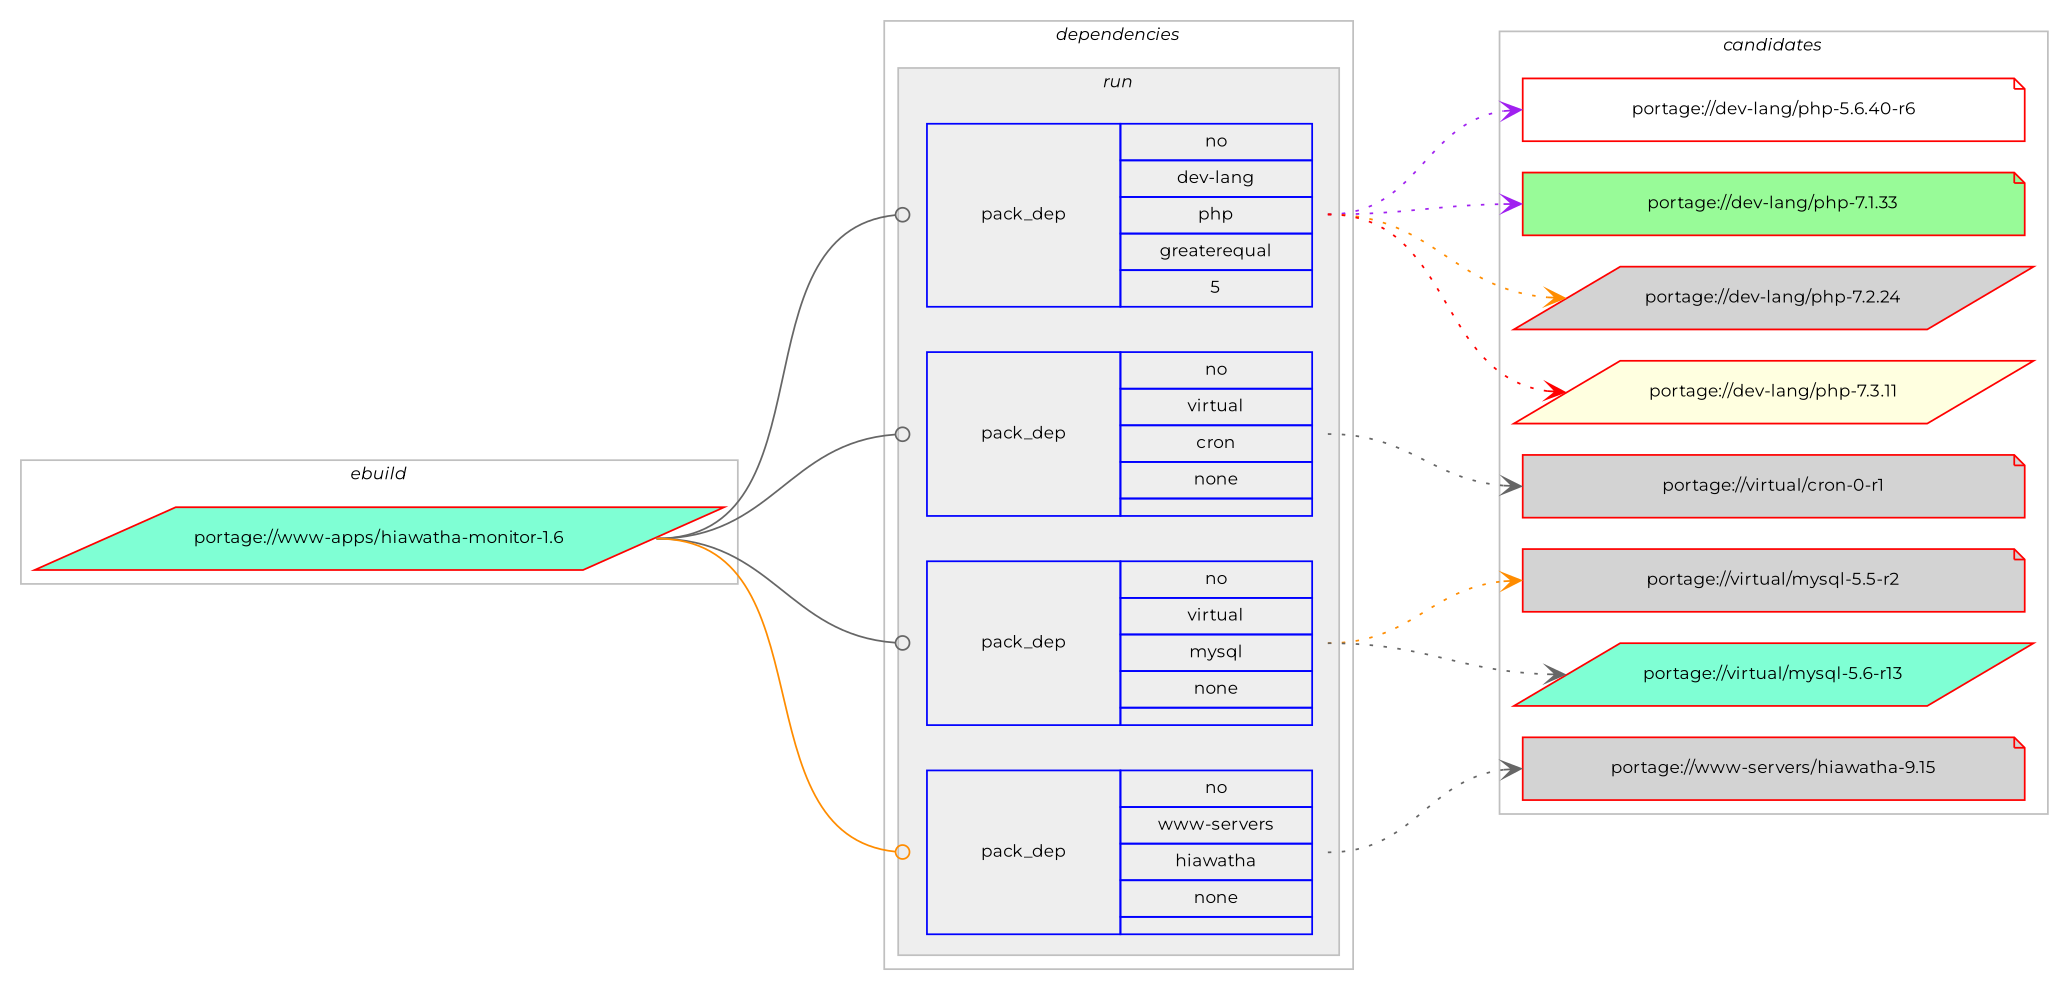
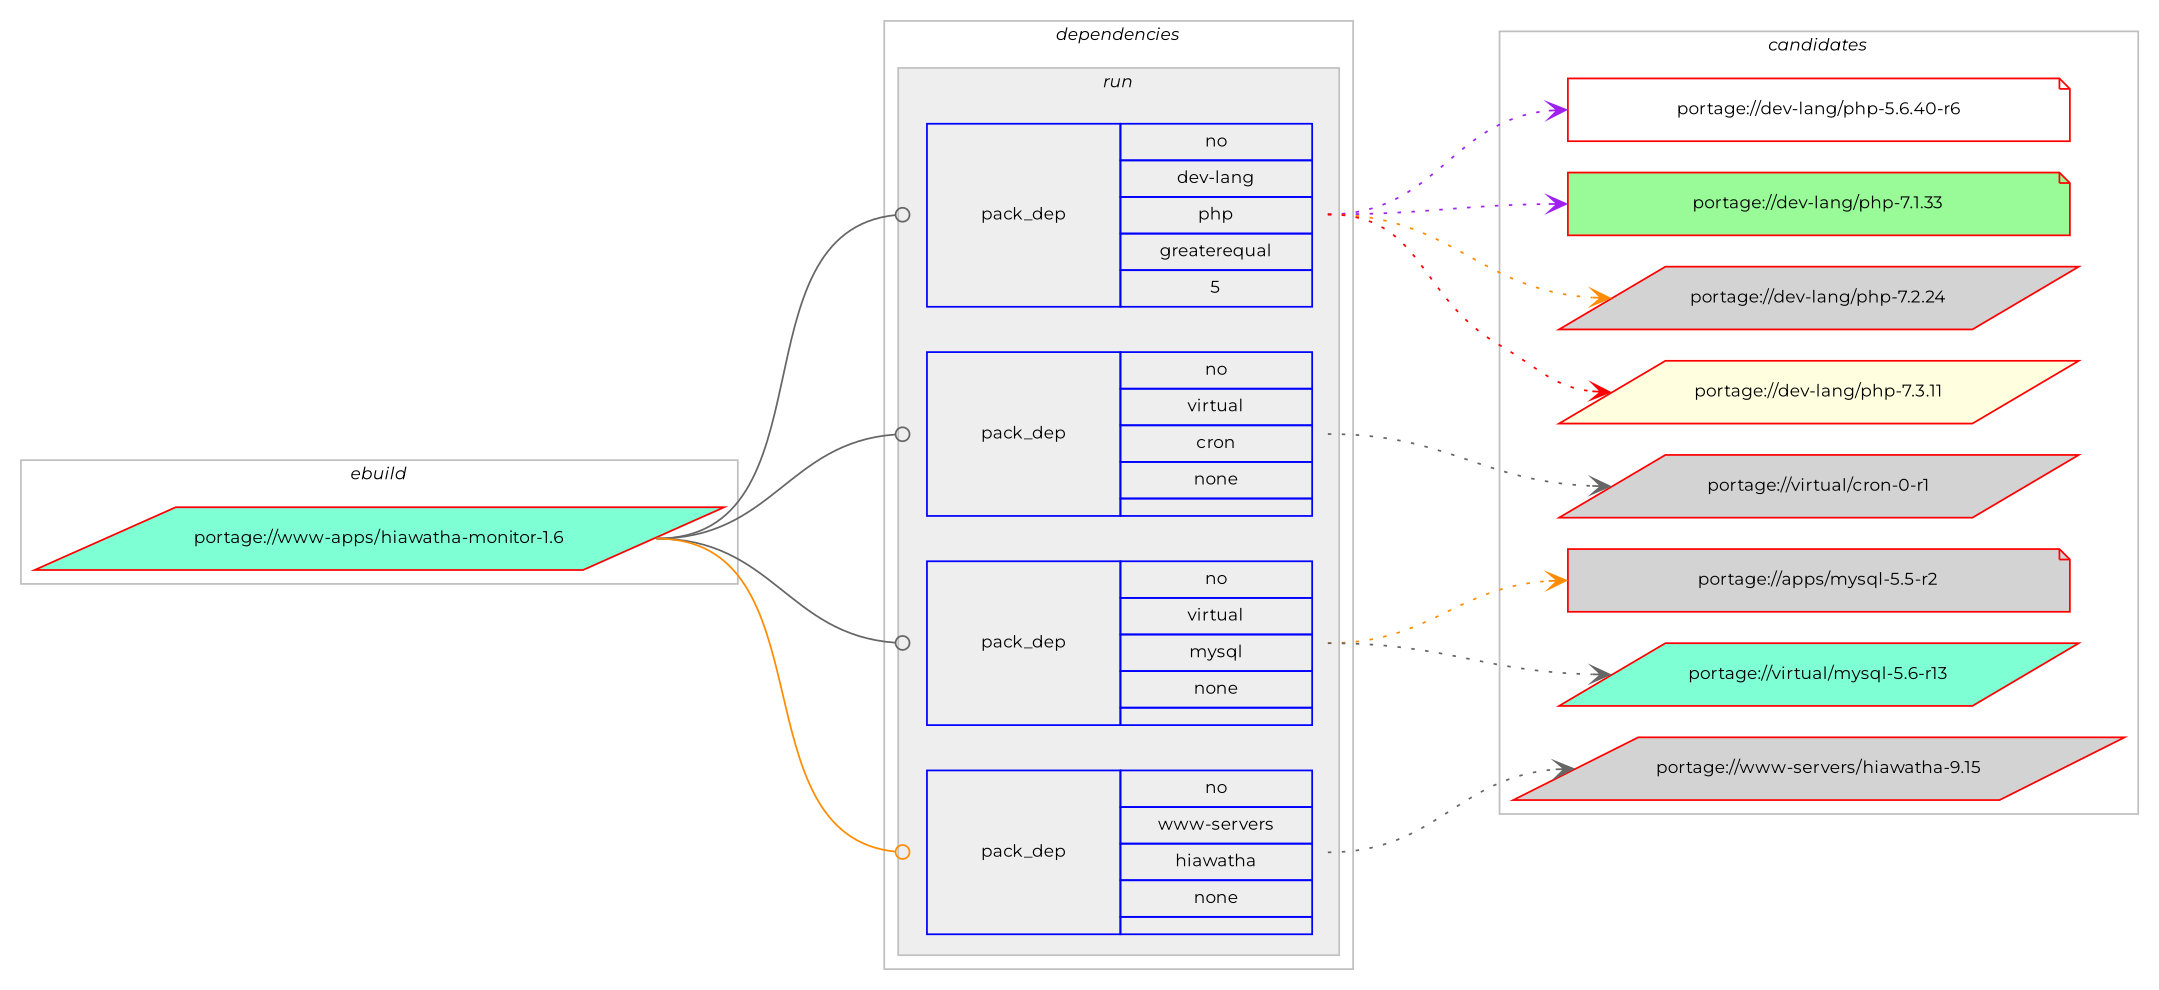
node "portage://virtual/cron-0-r1": shape note -> parallelogram
node "portage://virtual/mysql-5.5-r2": label "portage://virtual/mysql-5.5-r2" -> "portage://apps/mysql-5.5-r2"
node "portage://www-servers/hiawatha-9.15": shape note -> parallelogram
